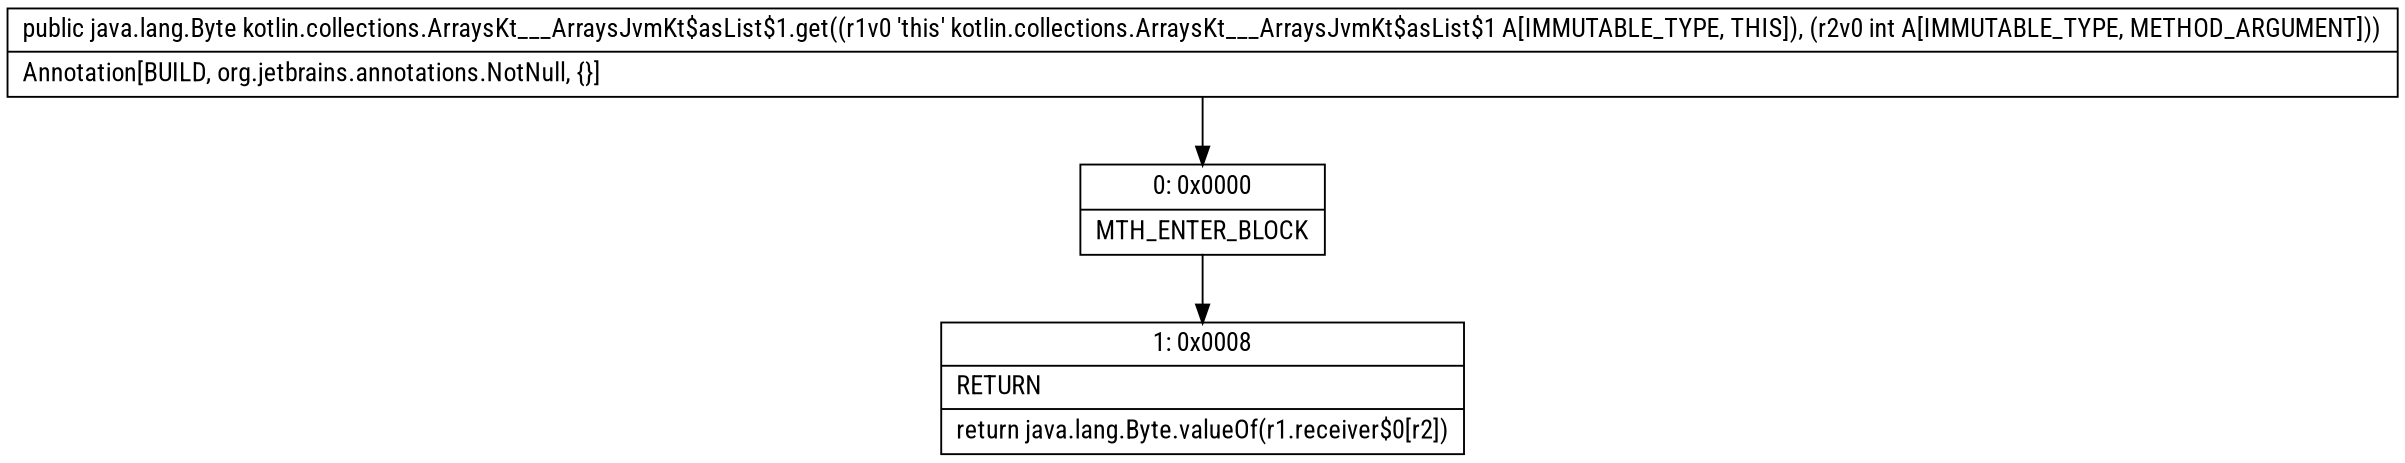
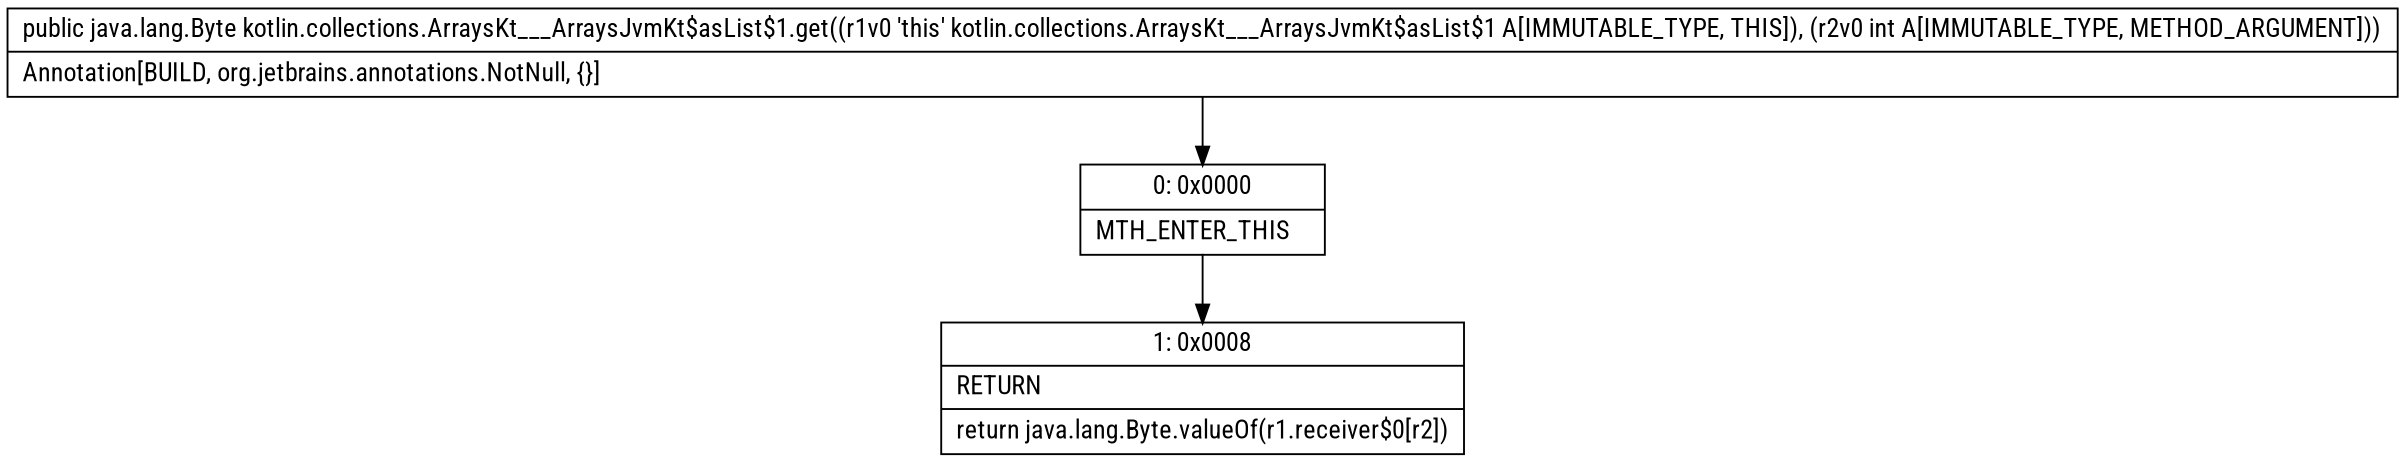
node "0: 0x0000": text "MTH_ENTER_BLOCK" -> "MTH_ENTER_THIS"
